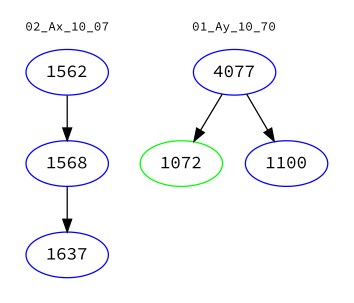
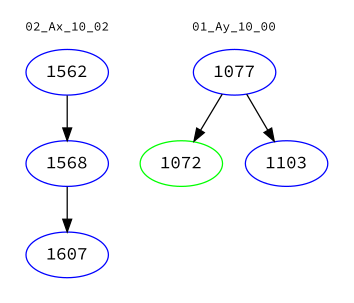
cluster "02_Ax_10_07": label "02_Ax_10_07" -> "02_Ax_10_02"
cluster "01_Ay_10_70": label "01_Ay_10_70" -> "01_Ay_10_00"
node "4077": label "4077" -> "1077"
node "1100": label "1100" -> "1103"
node "1637": label "1637" -> "1607"
